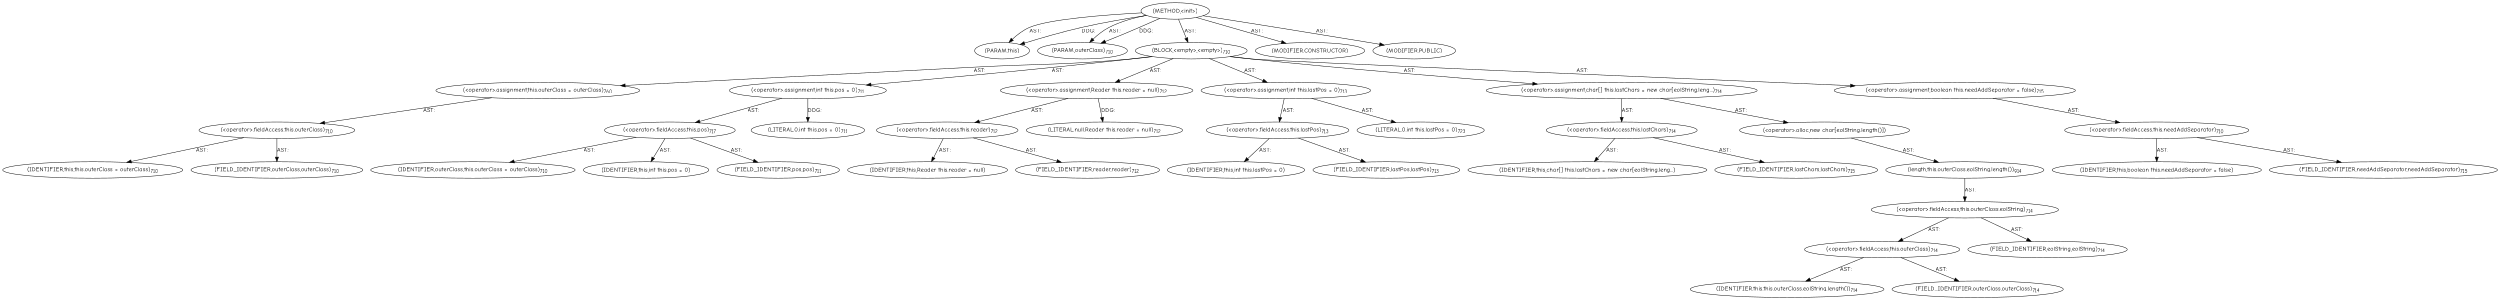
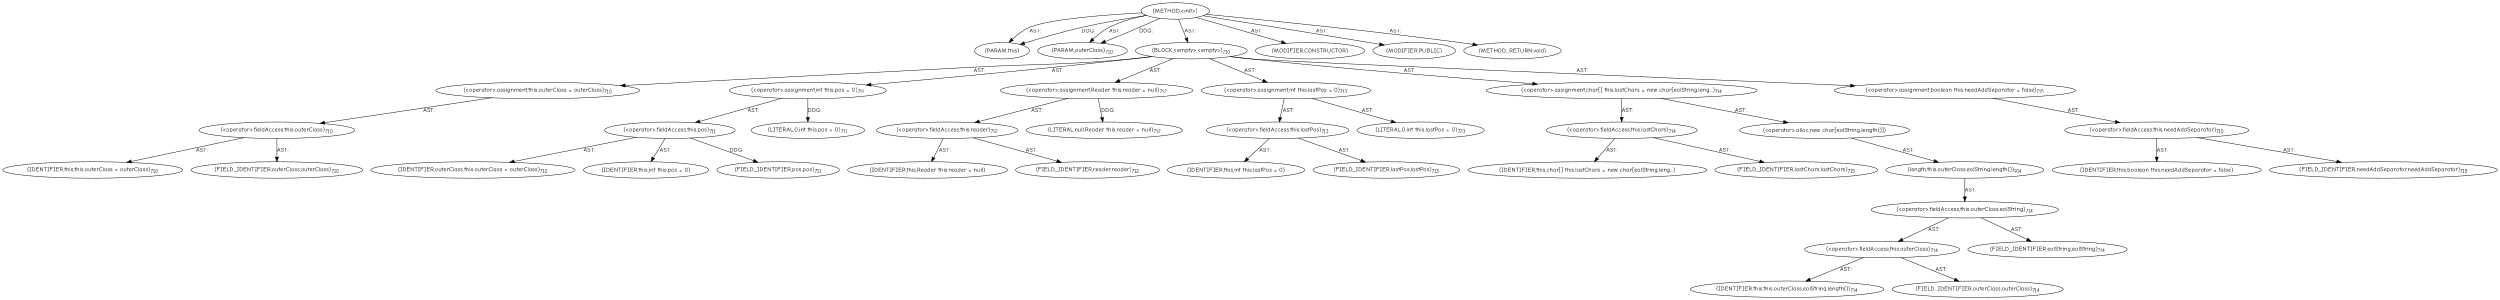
node "(METHOD_RETURN,void)": added
node "(<operator>.assignment,this.outerClass = outerClass)": text "760" -> "710"
node "(<operator>.fieldAccess,this.pos)": text "717" -> "711"
edge "(<operator>.fieldAccess,this.pos)" -> "(FIELD_IDENTIFIER,pos,pos)": label "AST: " -> "DDG: "
